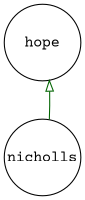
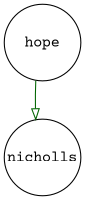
edge "nicholls" -> "hope": reversed
